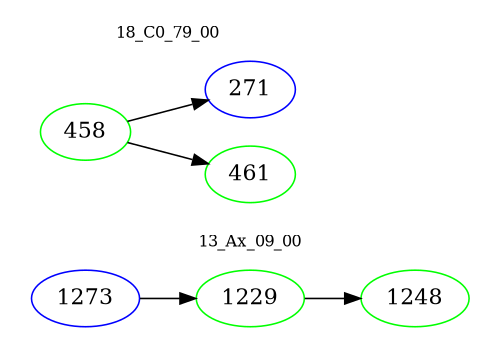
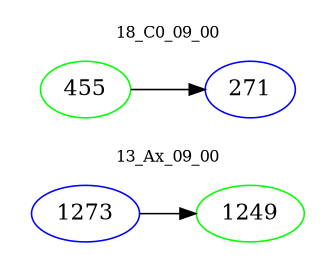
cluster "18_C0_79_00": label "18_C0_79_00" -> "18_C0_09_00"
node "458": label "458" -> "455"
node "461": removed
node "1229": label "1229" -> "1249"
node "1248": removed
